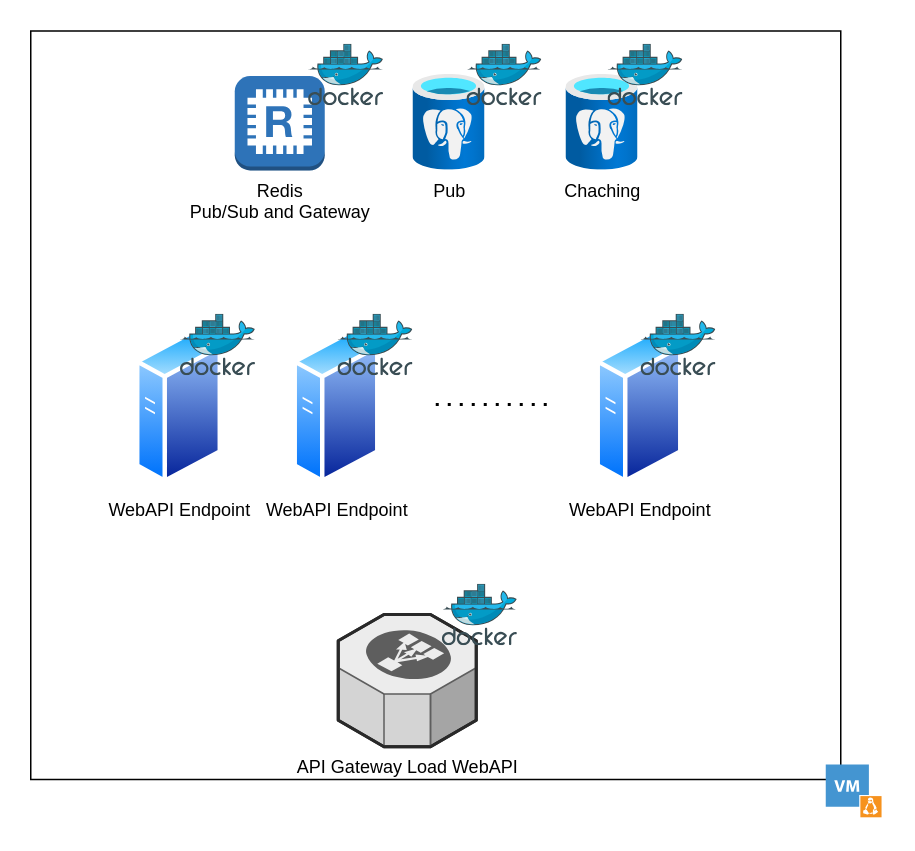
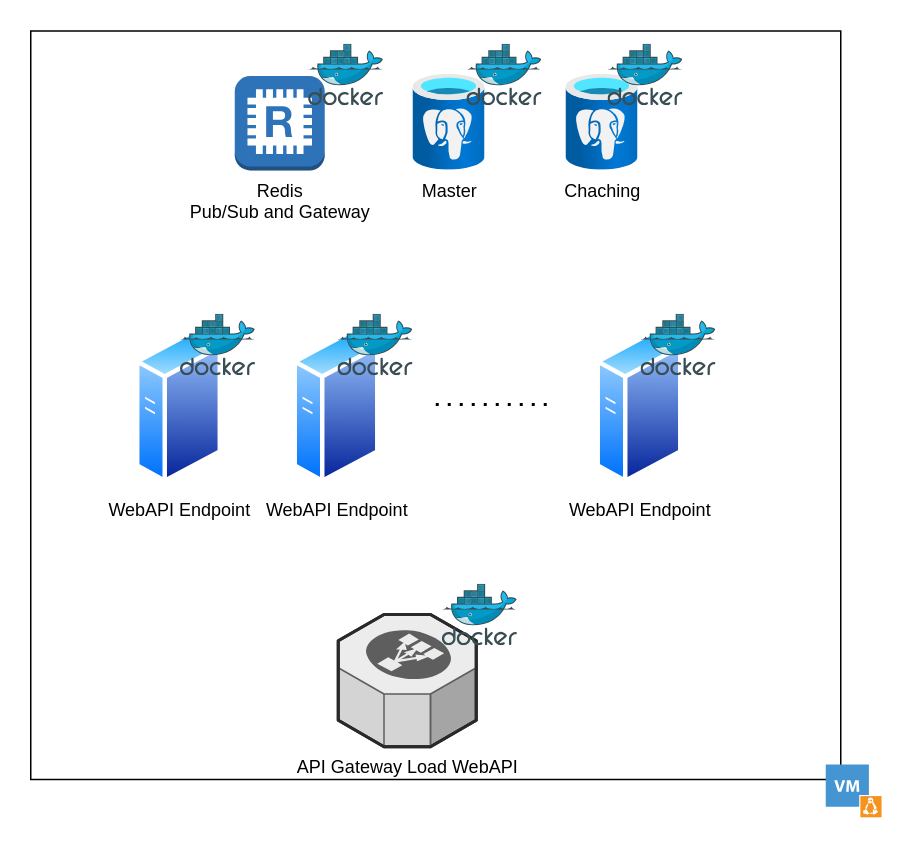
node "Pub": label "Pub" -> "Master"
